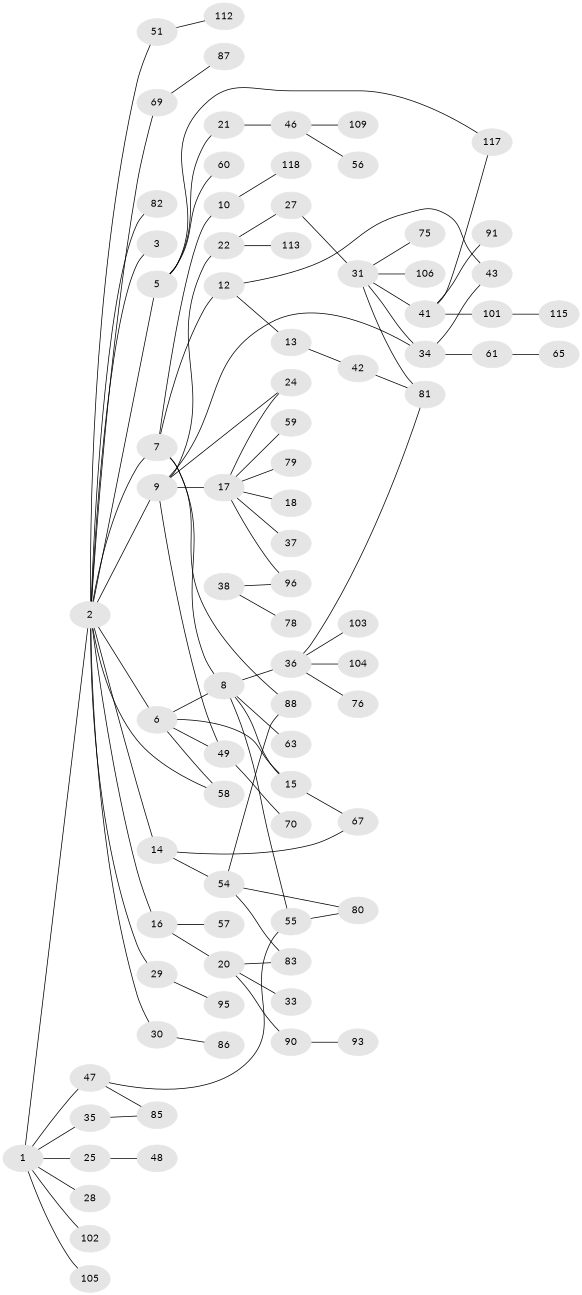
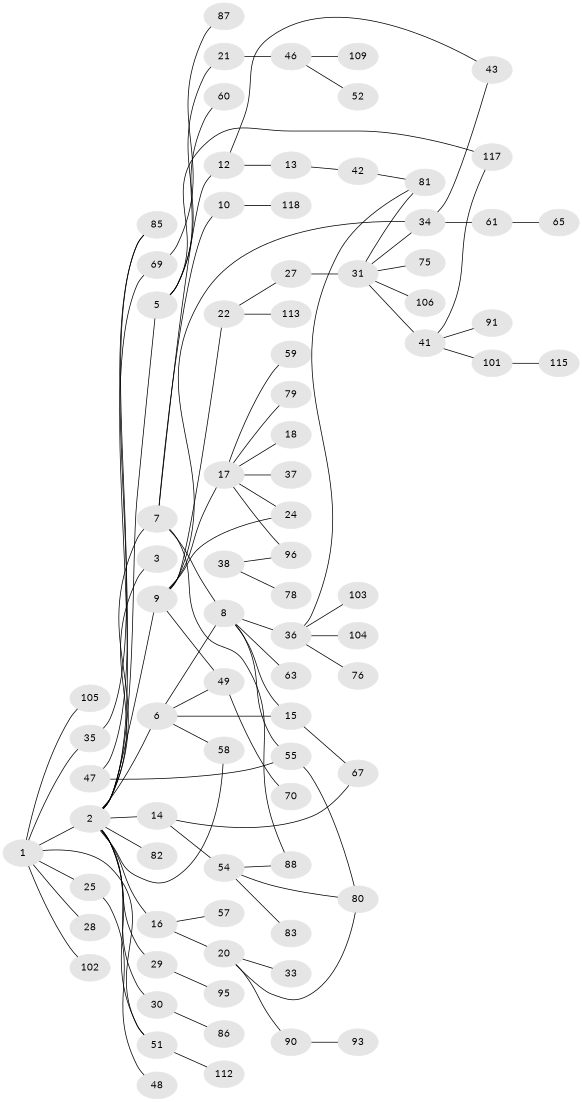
node "56": label "56" -> "52"
edge "83" -- "20": now "80" -- "20"
edge "47" -- "1": now "51" -- "1"
